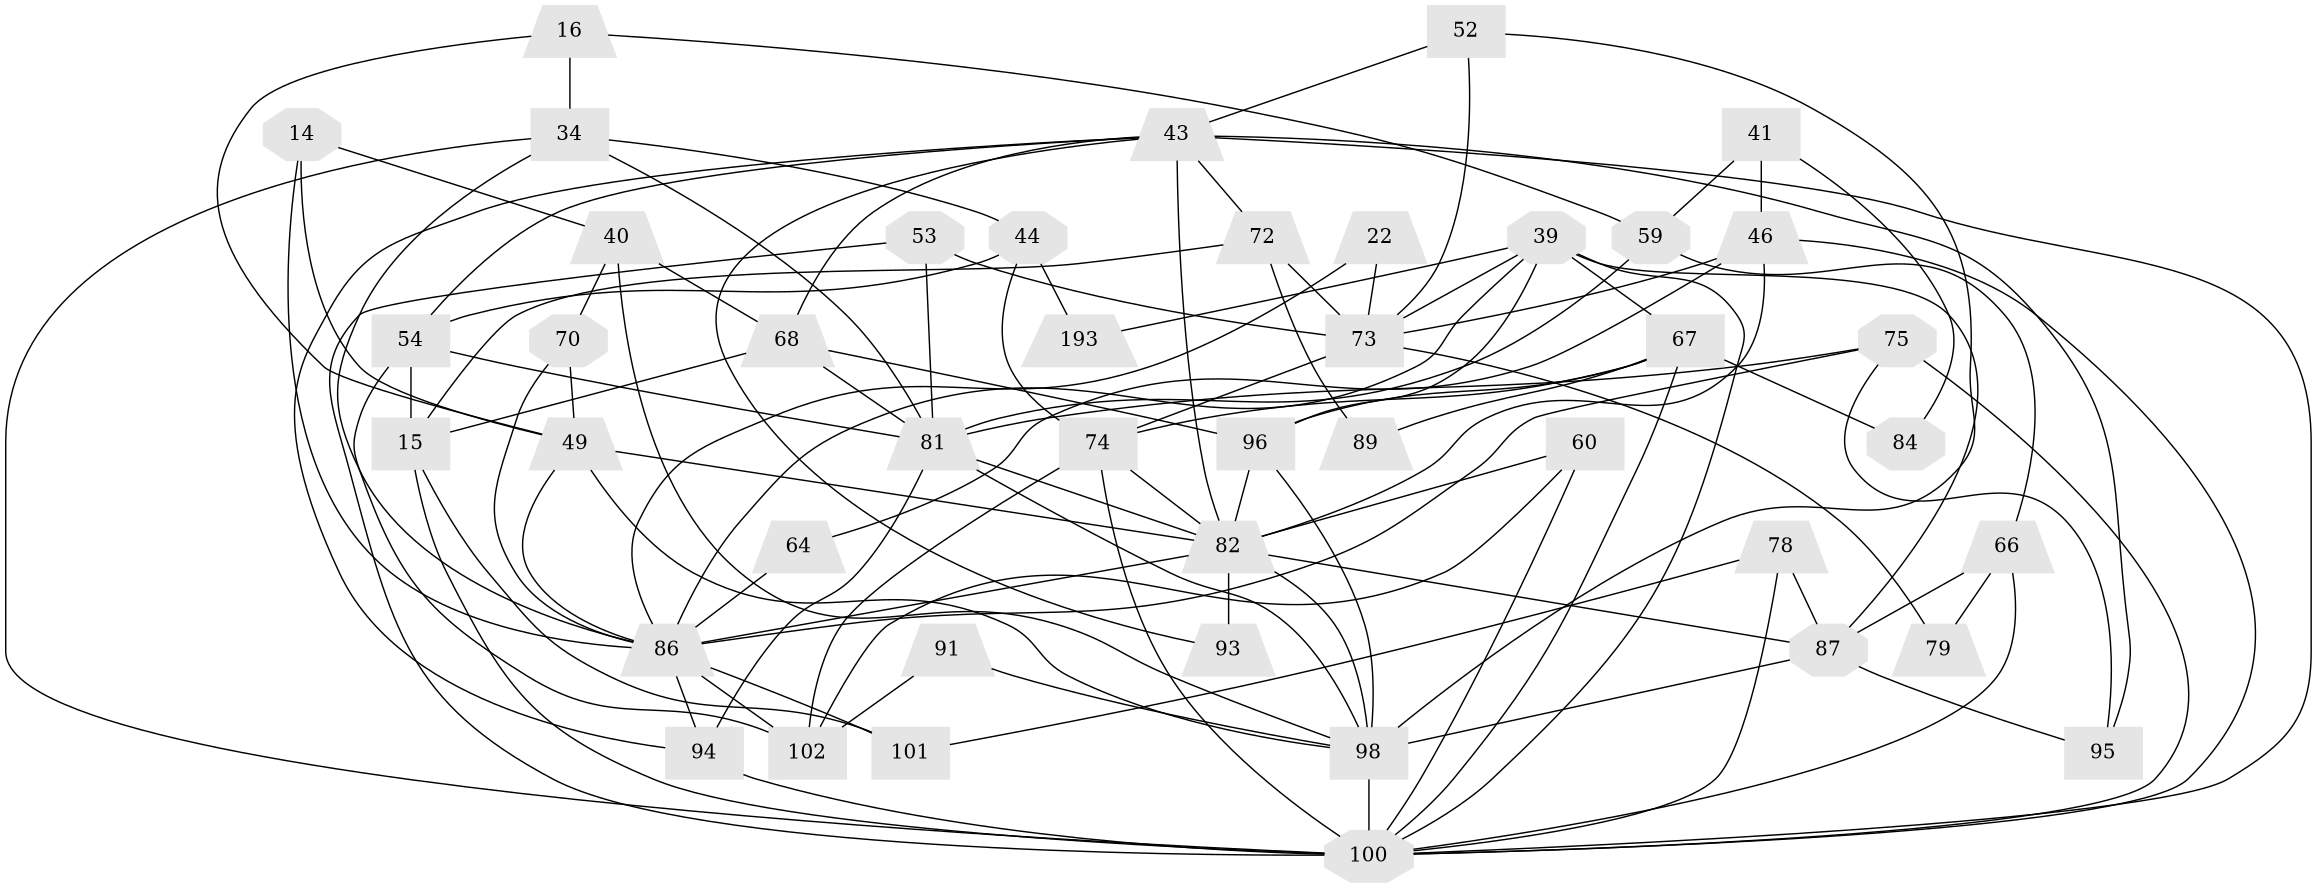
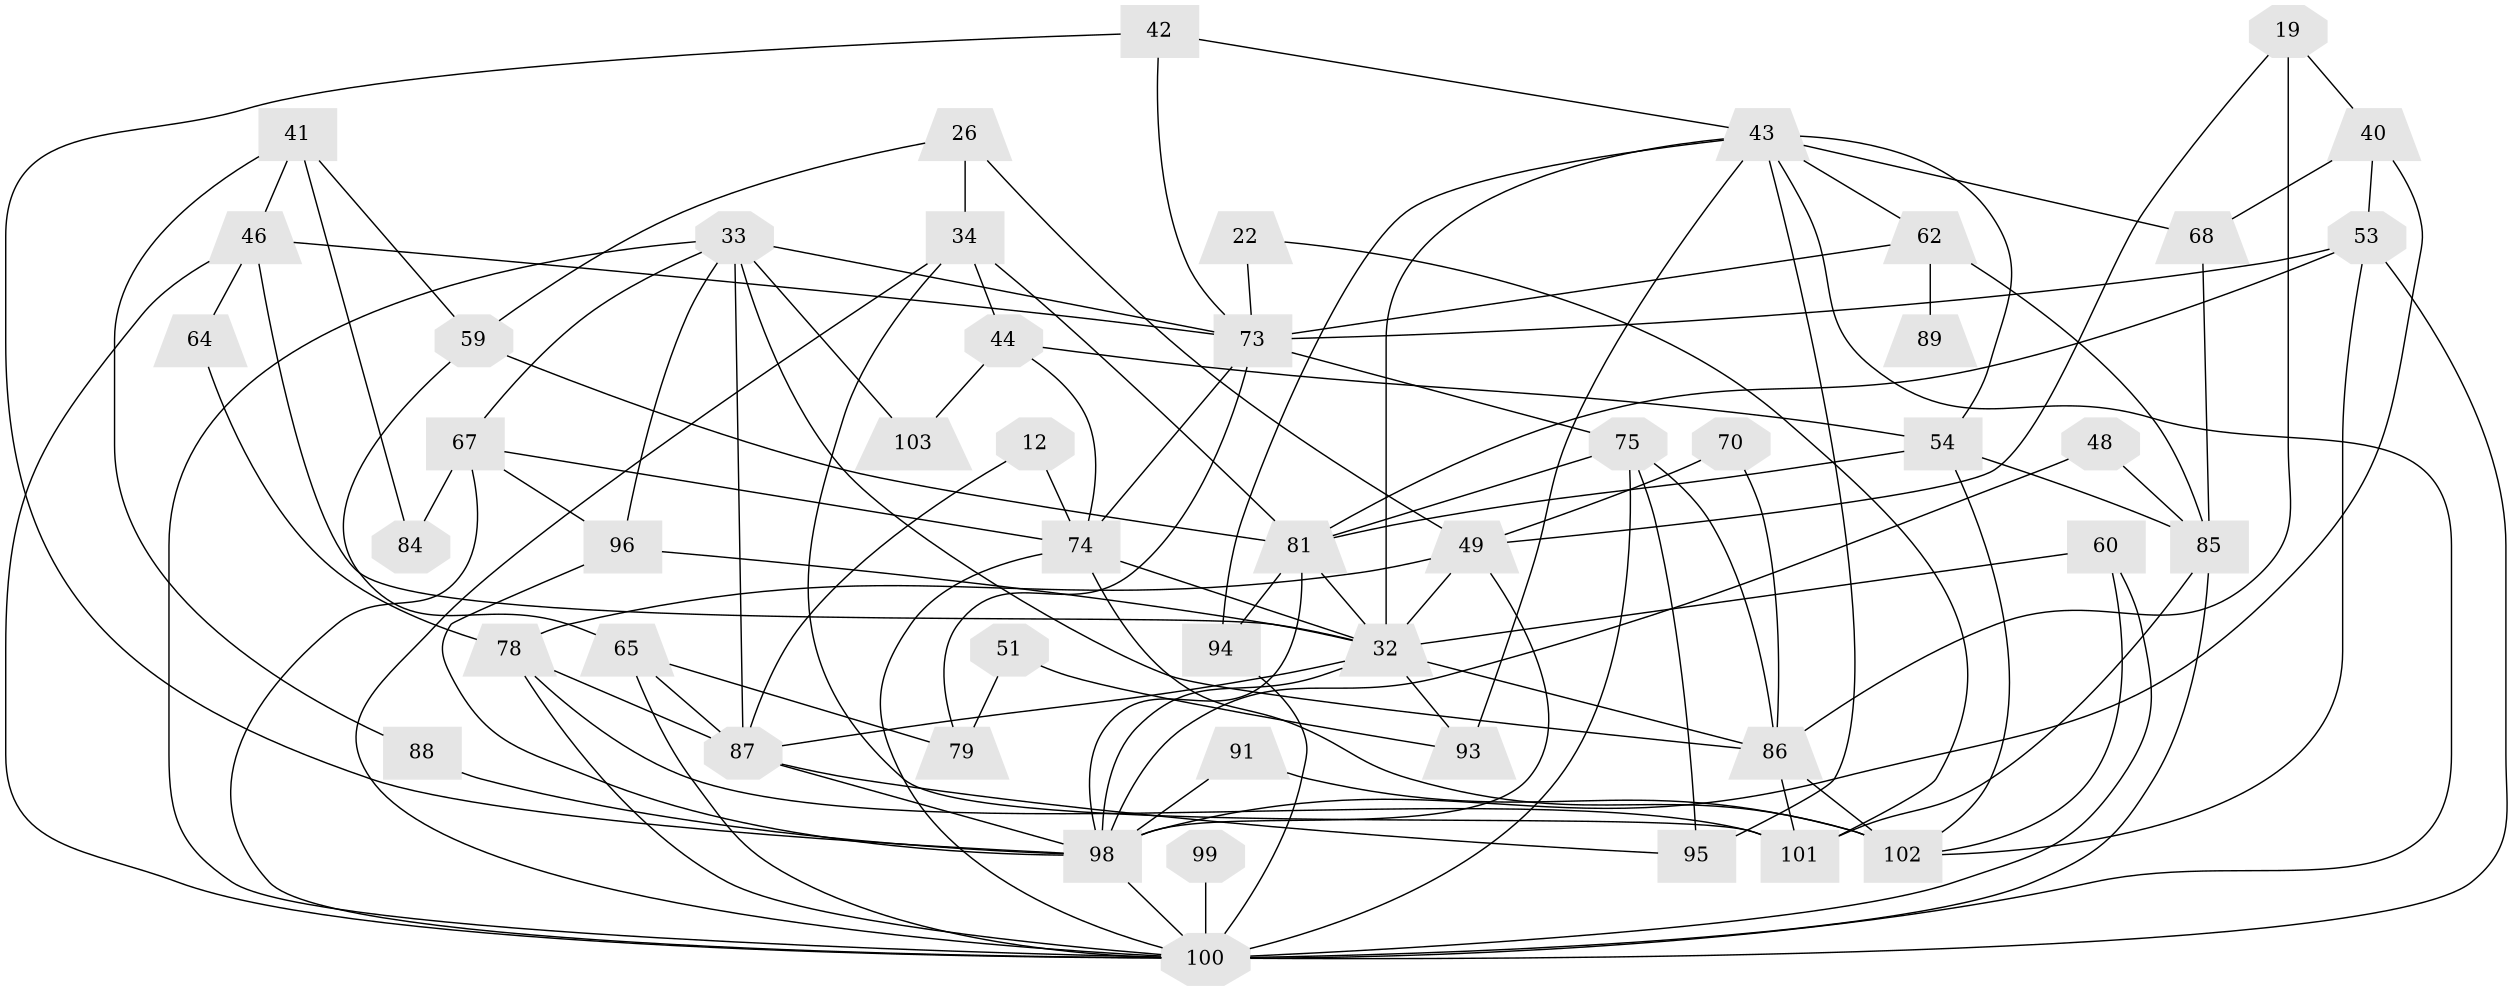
node "16": label "16" -> "26"
node "52": label "52" -> "42"
node "14": label "14" -> "19"
node "72": label "72" -> "62"
node "39": label "39" -> "33"
edge "40" -- "70": now "40" -- "53"
node "193": label "193" -> "103"
edge "68" -- "96": removed
edge "22" -- "86": now "22" -- "101"
edge "73" -- "75": added
edge "68" -- "81": removed
edge "67" -- "89": removed
node "15": label "15" -> "85"
node "12": added
node "48": added
edge "34" -- "86": now "34" -- "101"
node "82": label "82" -> "32"
node "66": label "66" -> "65"
edge "49" -- "86": now "49" -- "78"
edge "64" -- "86": now "64" -- "78"
node "51": added
edge "86" -- "94": removed
edge "53" -- "102": added
node "88": added
node "99": added
